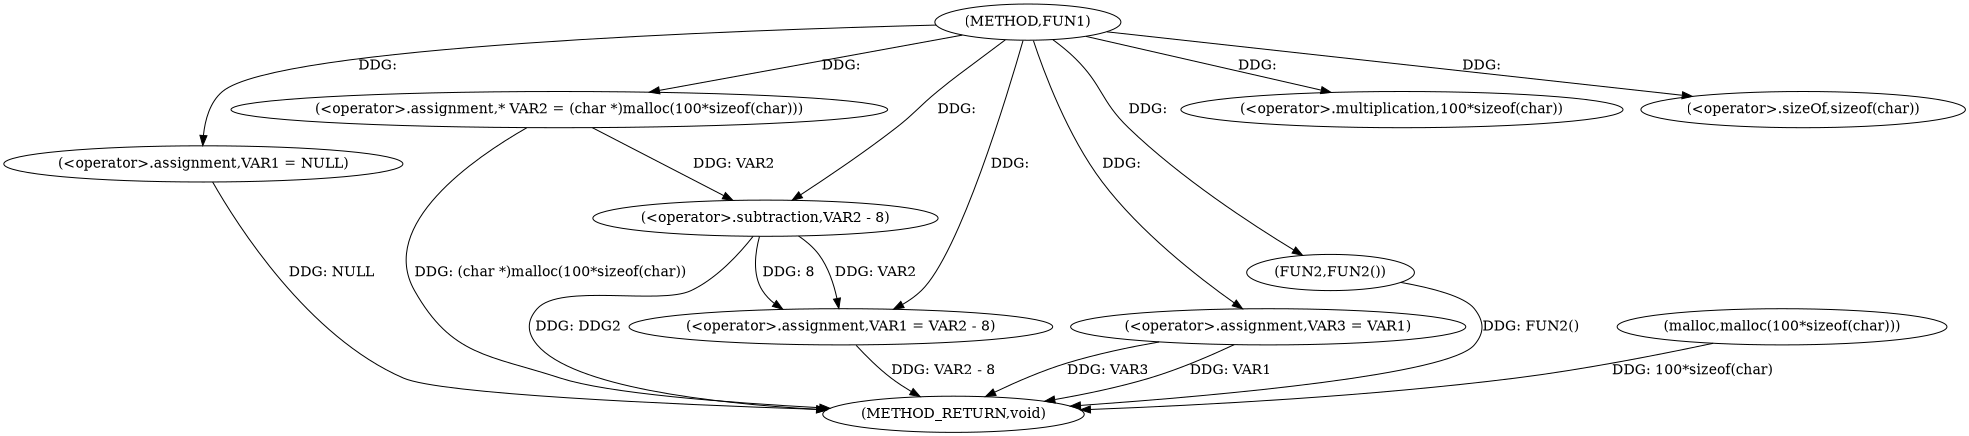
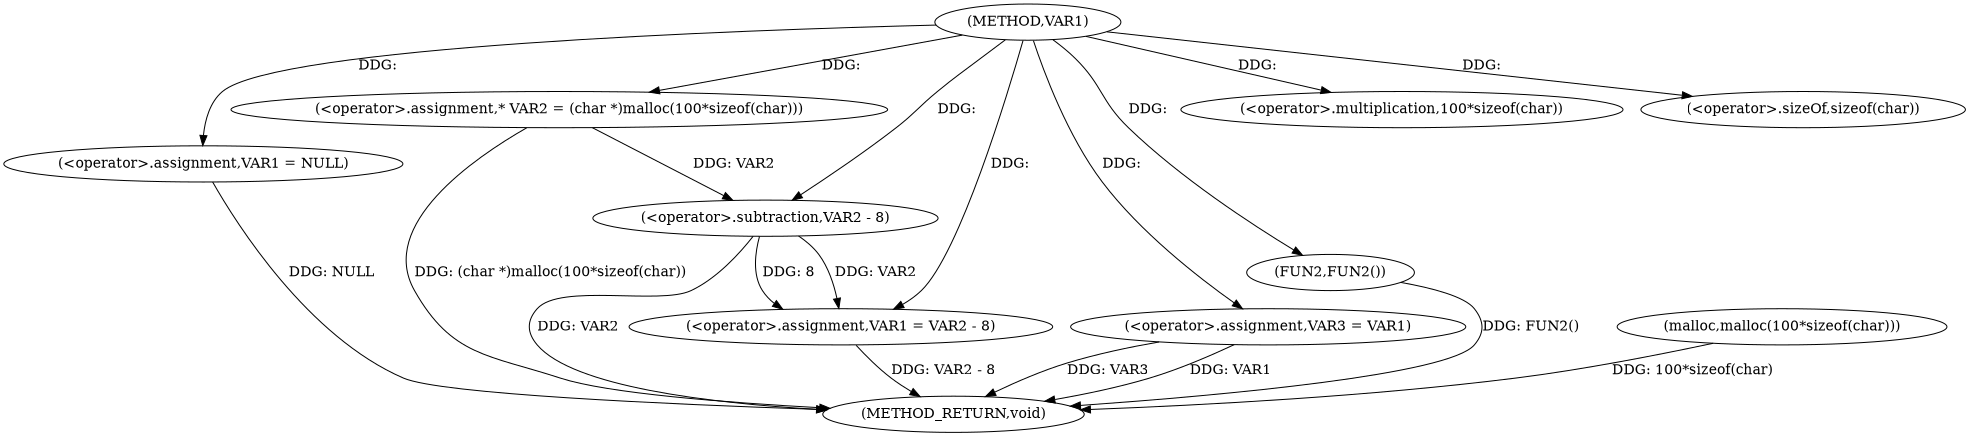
node "(METHOD,FUN1)": label "(METHOD,FUN1)" -> "(METHOD,VAR1)"
edge "(<operator>.subtraction,VAR2 - 8)" -> "(METHOD_RETURN,void)": label "DDG: DDG2" -> "DDG: VAR2"
